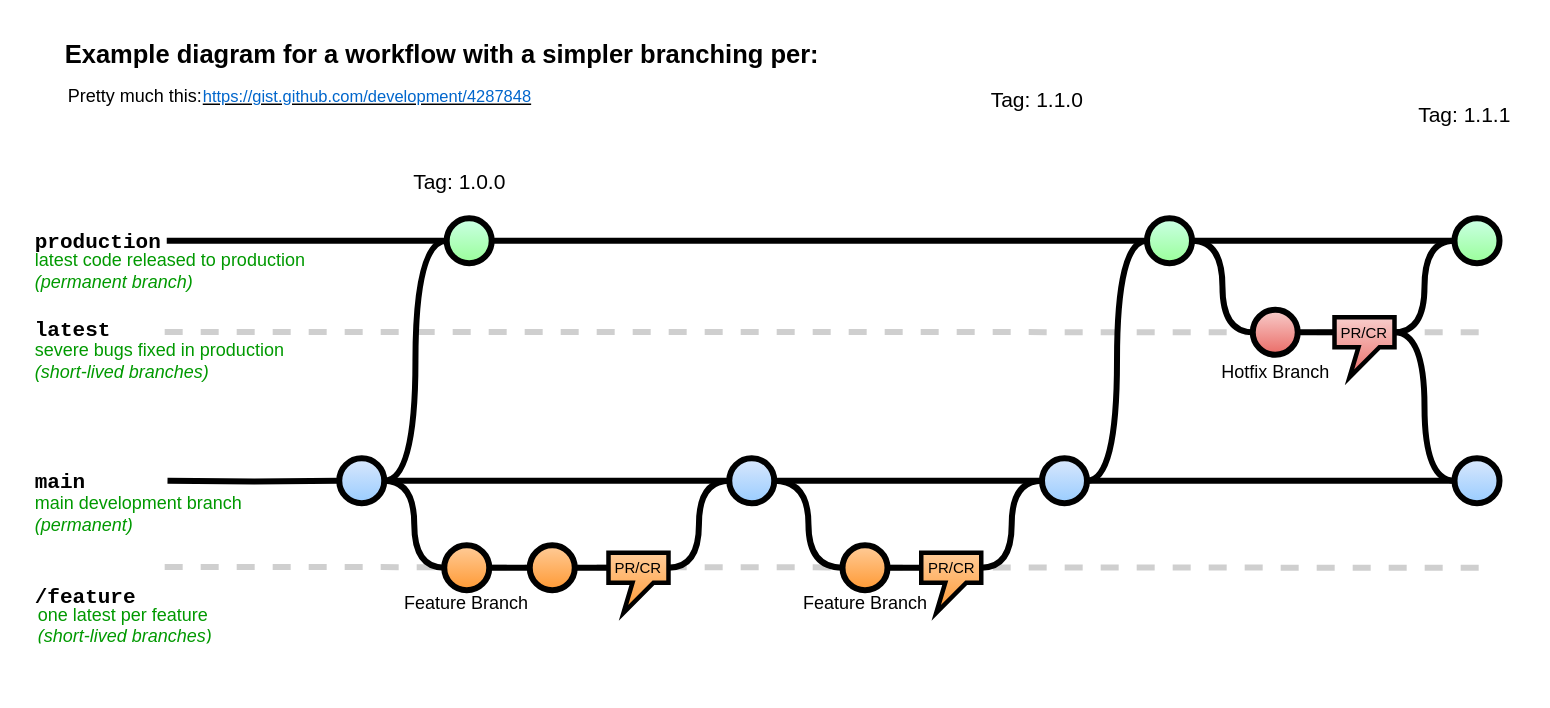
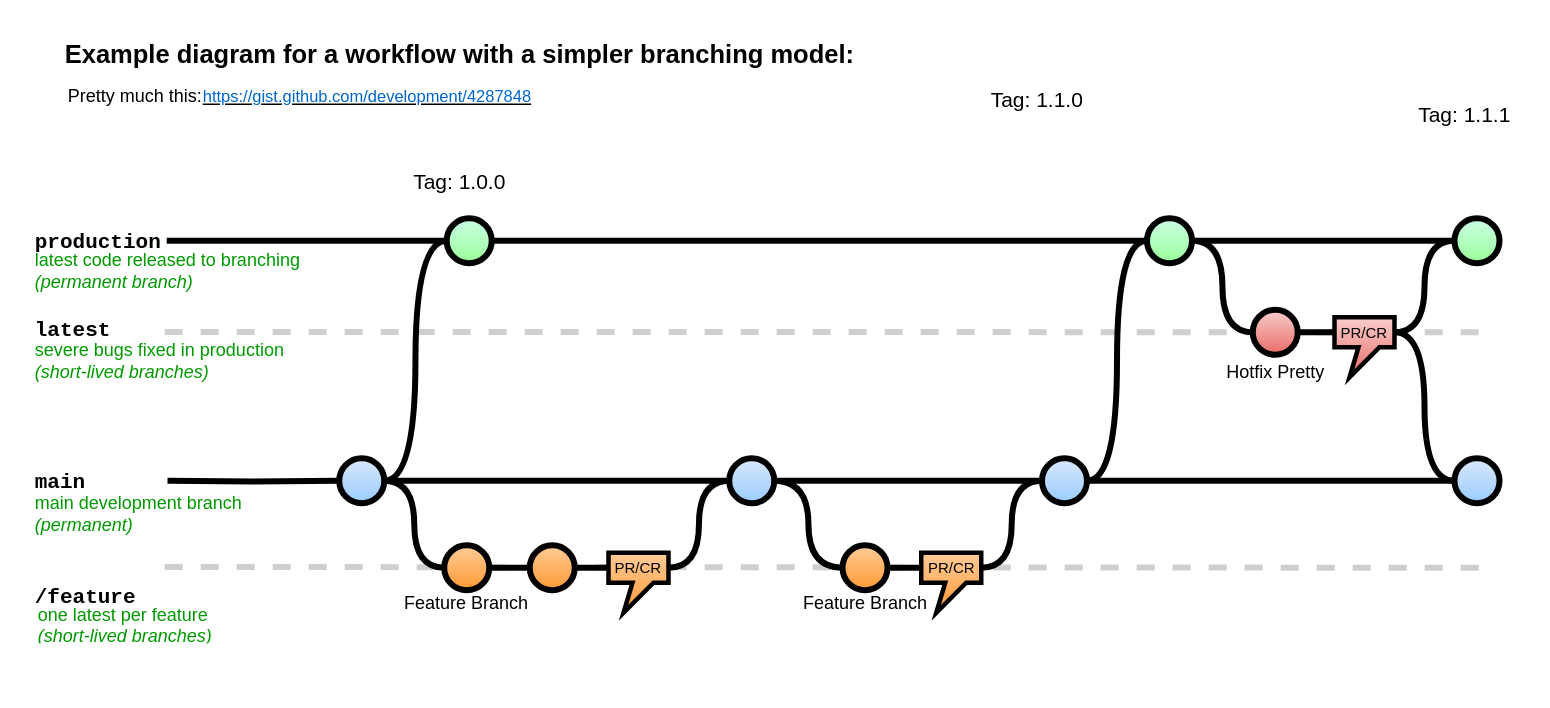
node "Example diagram for a workflow with a simpler branching per:": label "Example diagram for a workflow with a simpler branching per:" -> "Example diagram for a workflow with a simpler branching model:"
node "latest code released to production (permanent branch)": label "latest code released to production (permanent branch)" -> "latest code released to branching (permanent branch)"
node "Hotfix Branch": label "Hotfix Branch" -> "Hotfix Pretty"
